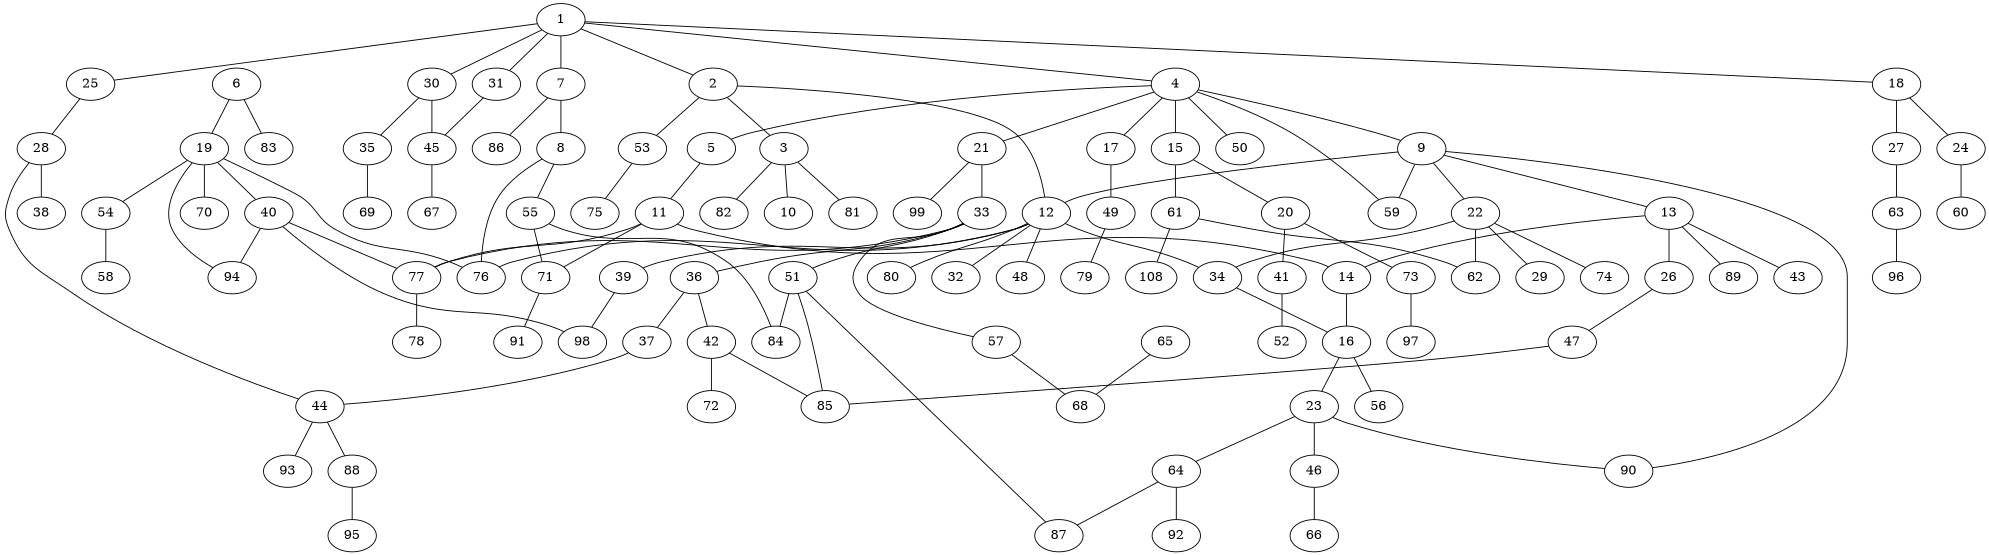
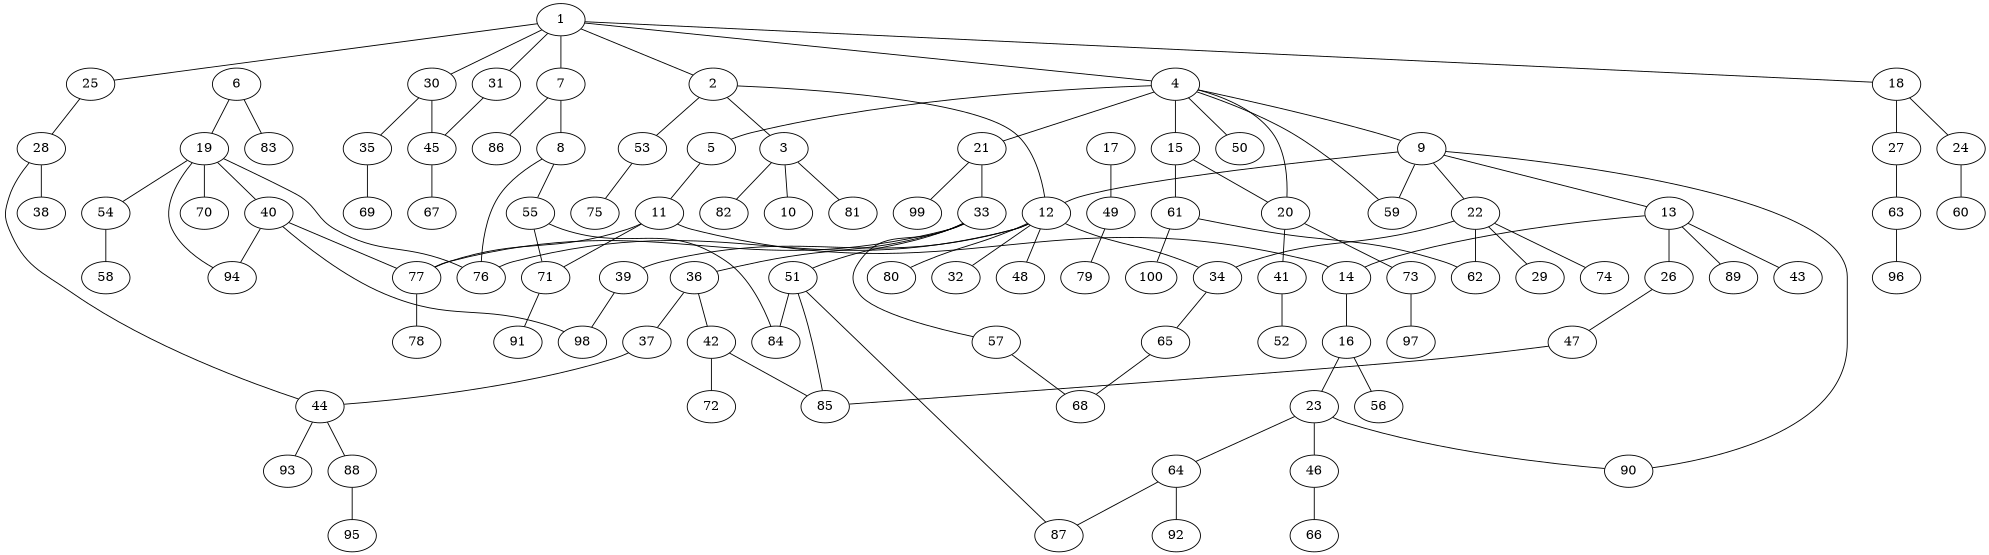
edge "4" -- "17": now "4" -- "20"
node "108": label "108" -> "100"
edge "34" -- "16": now "34" -- "65"
